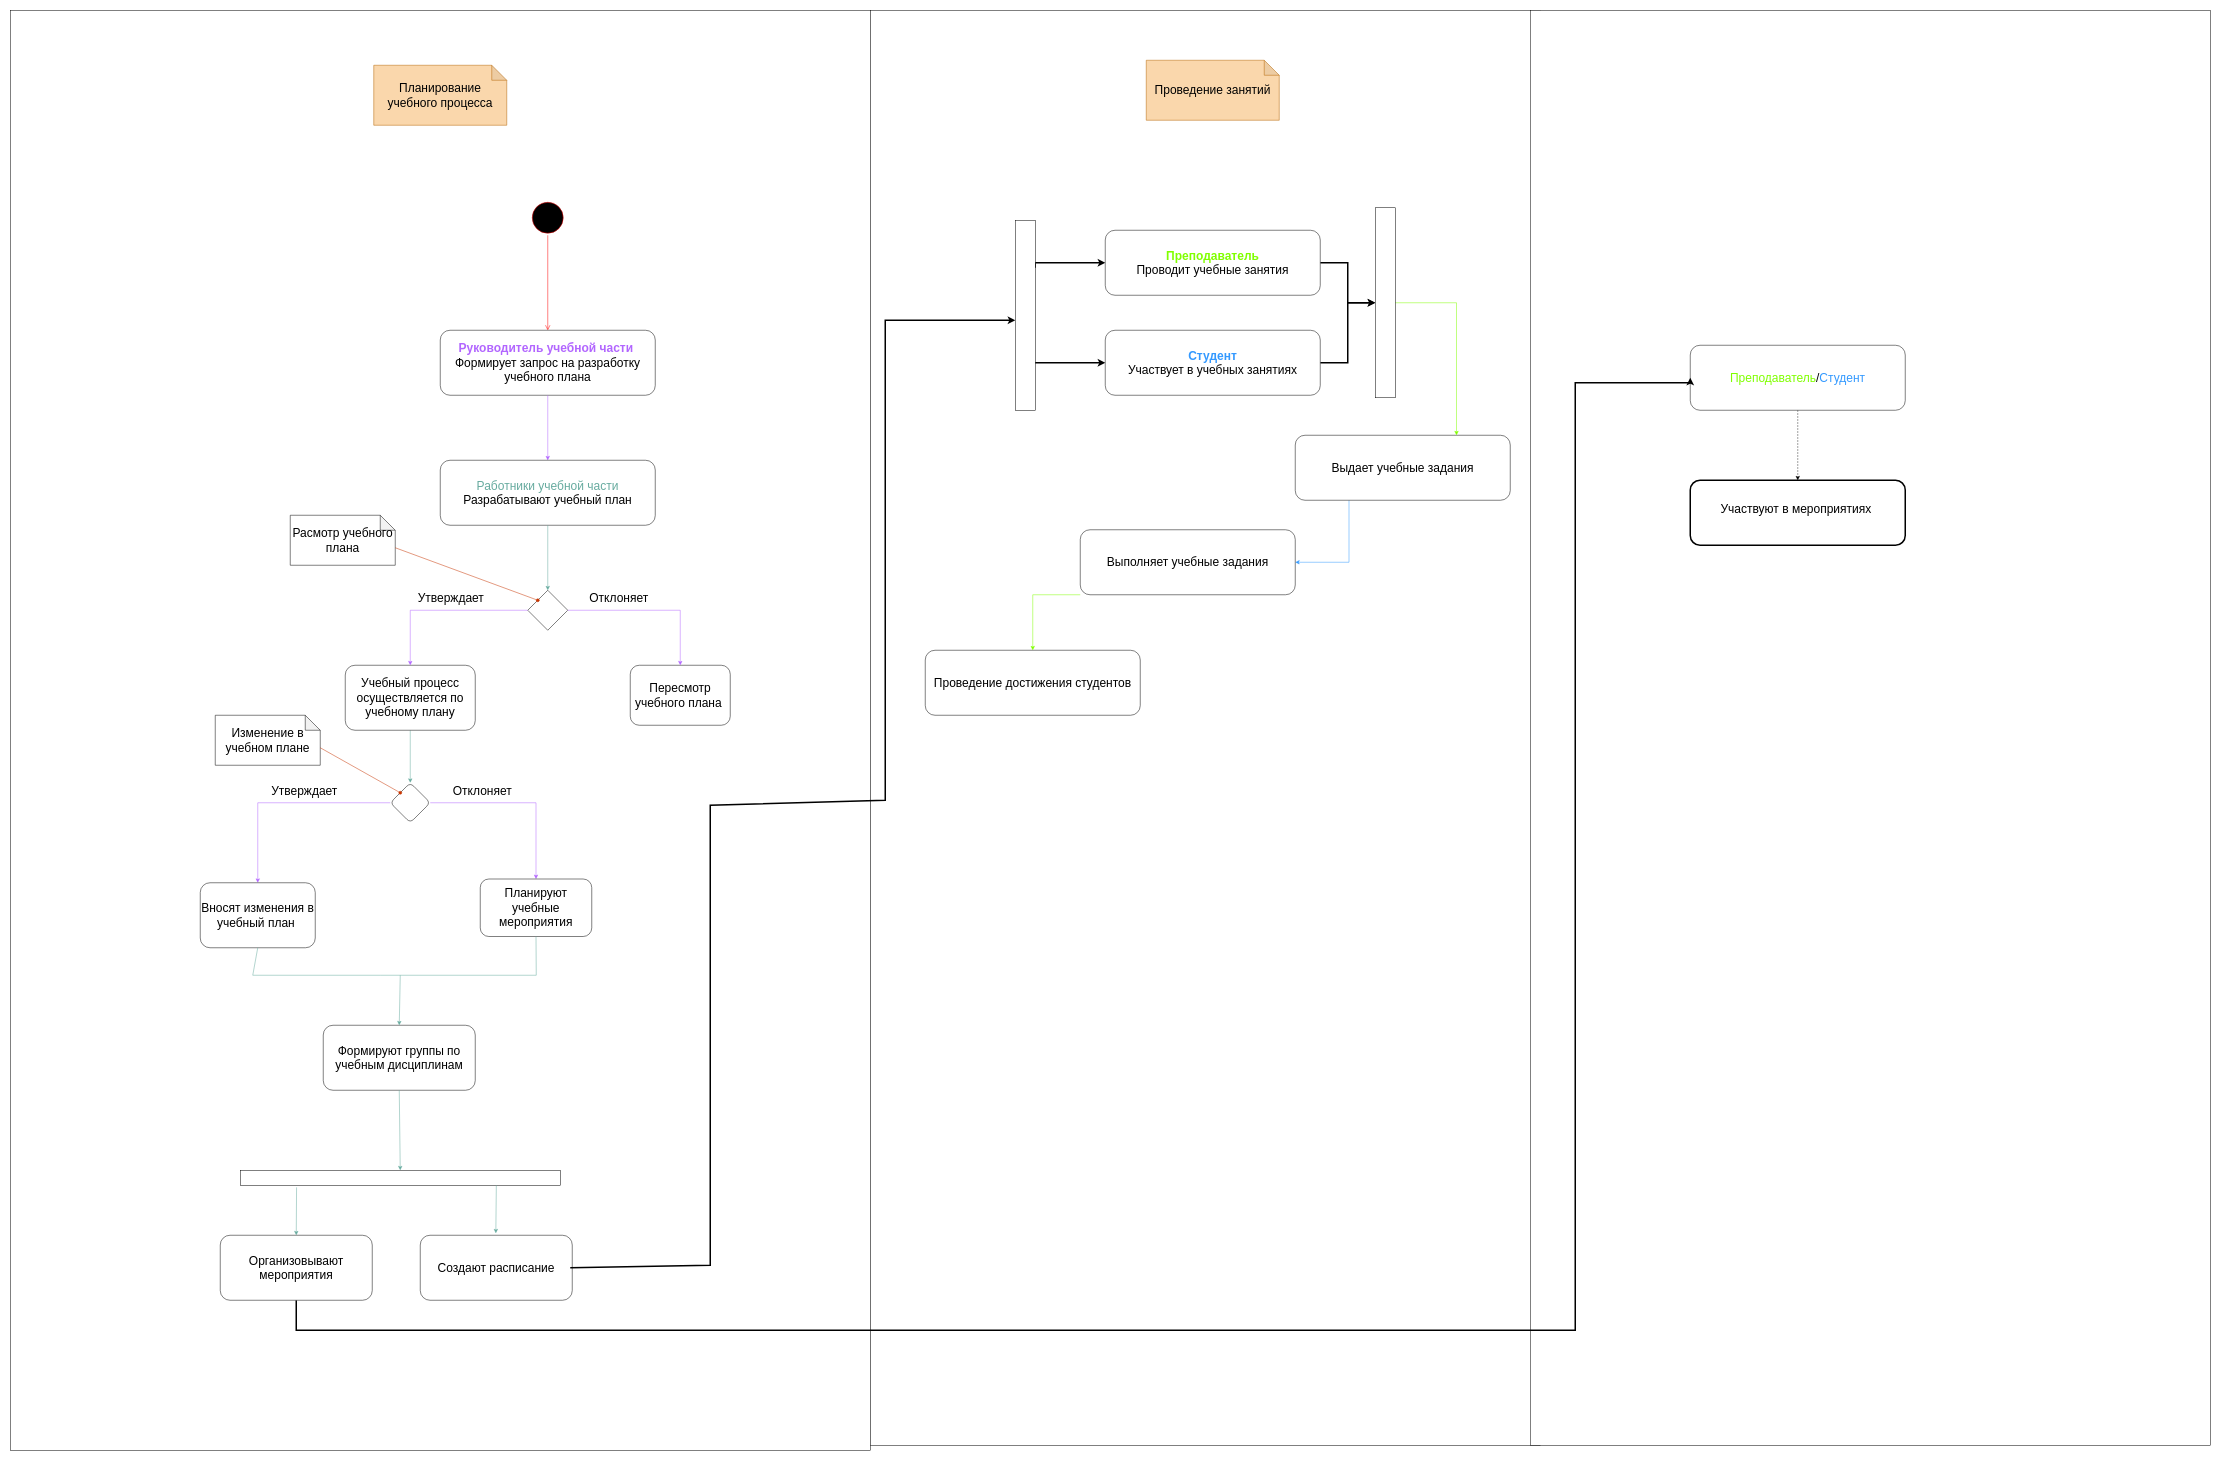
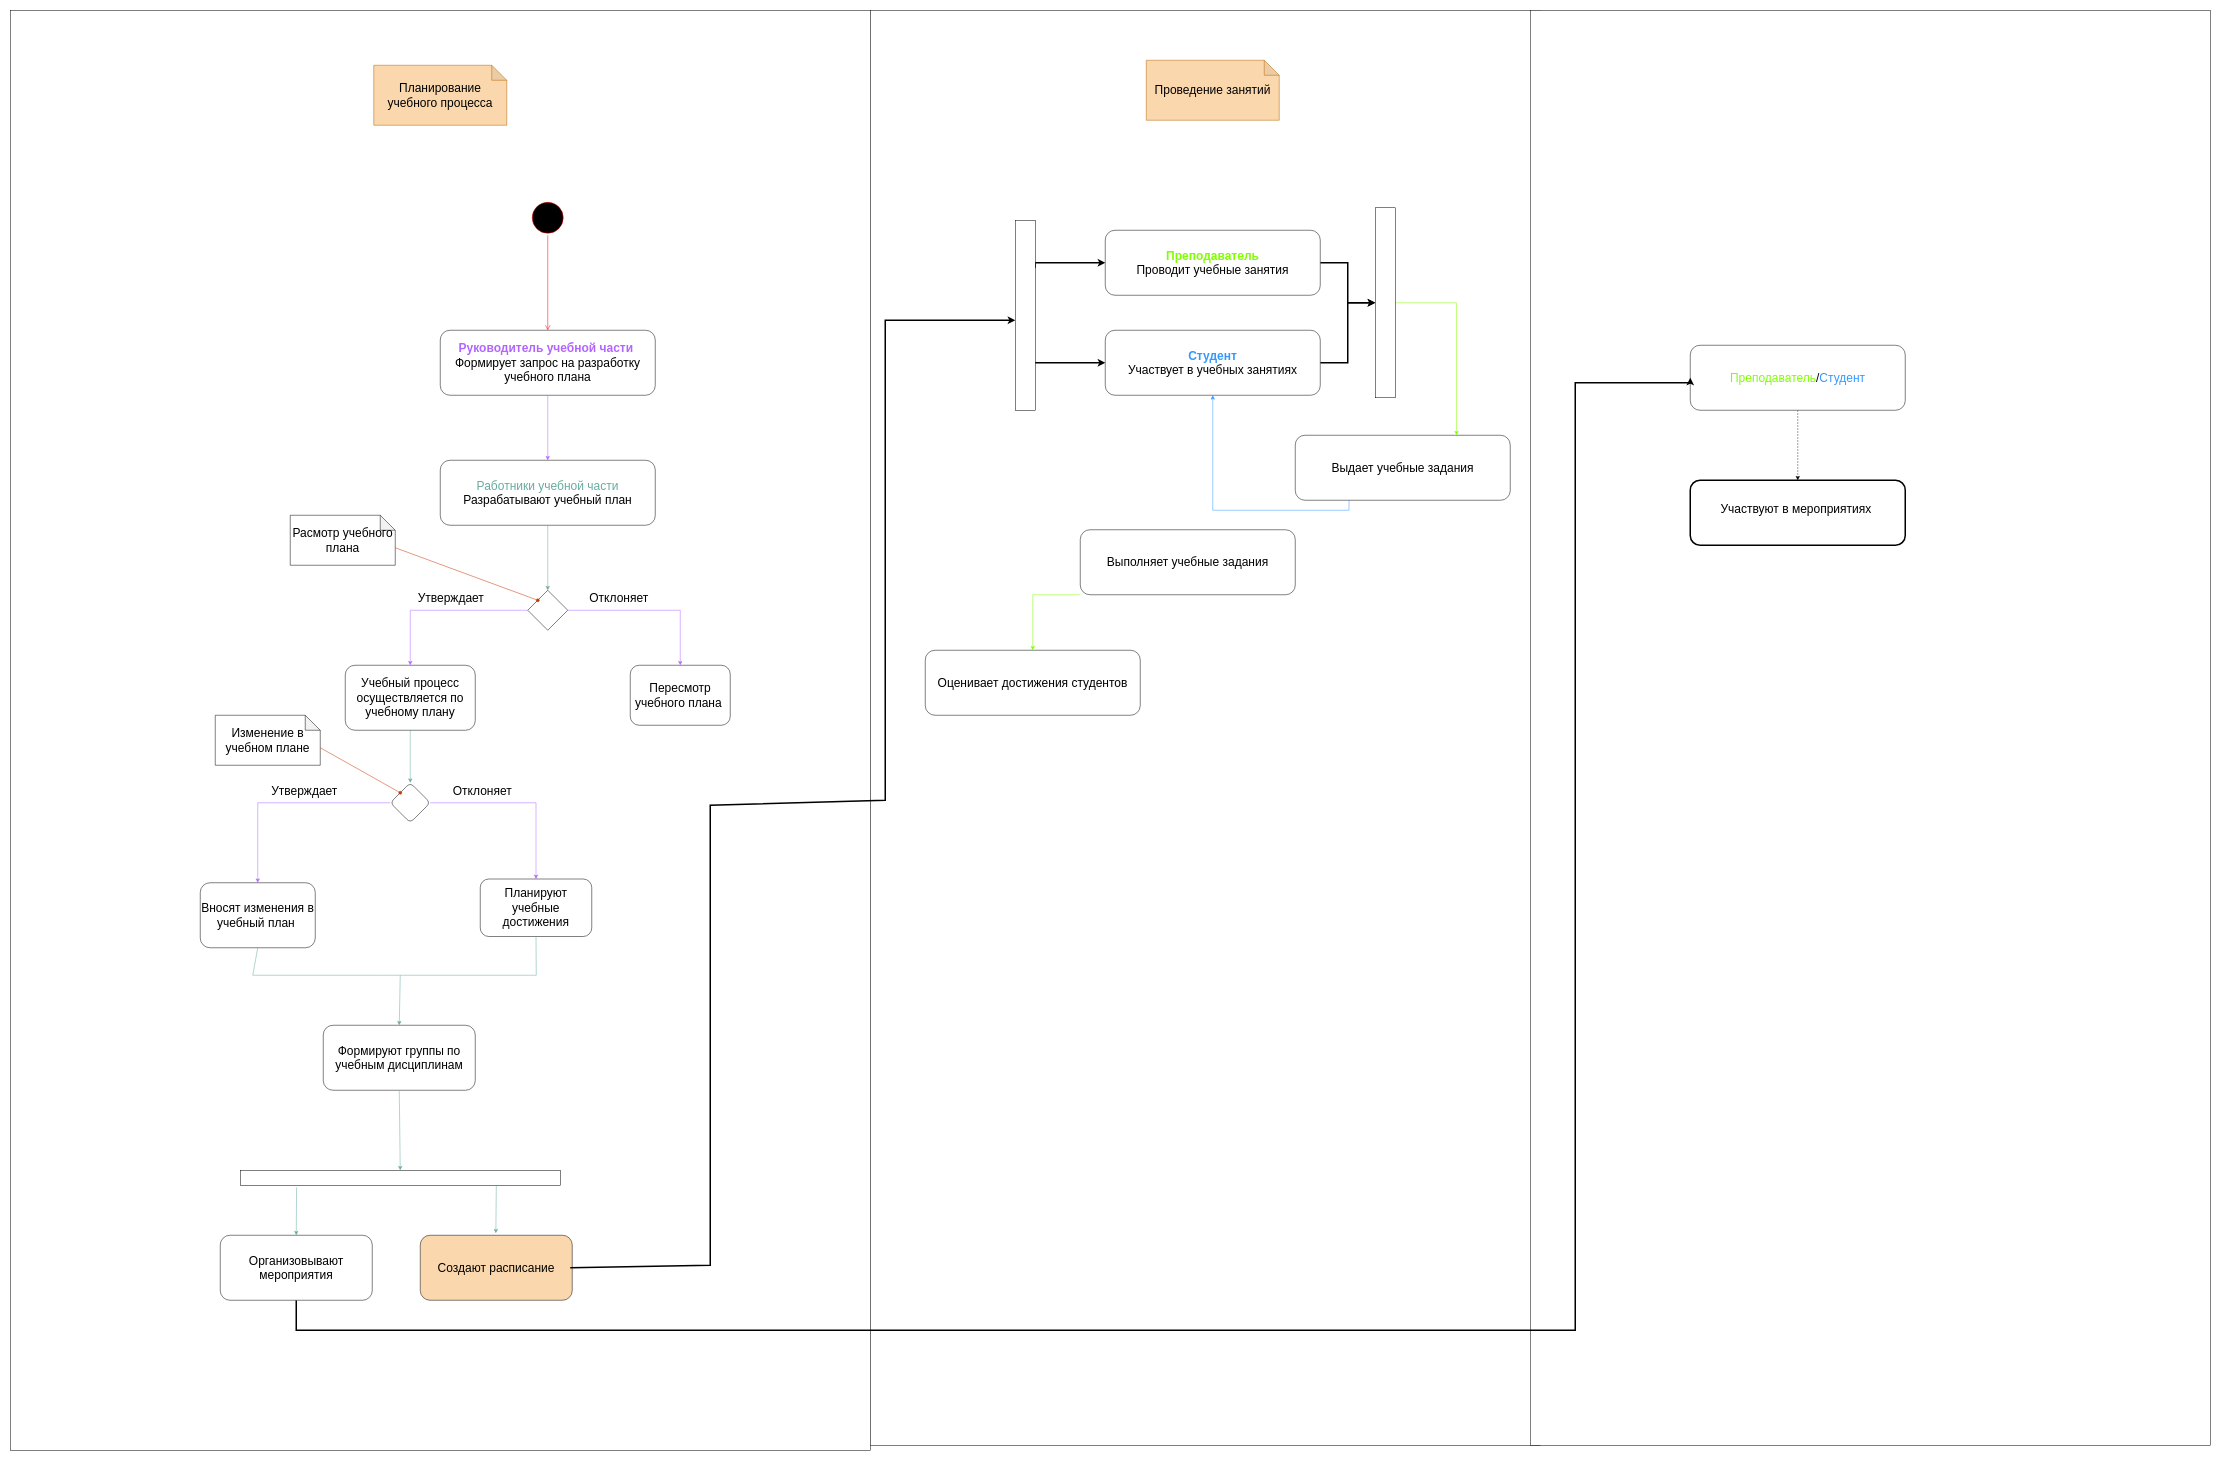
edge "Выдает учебные задания" -> "Выполняет учебные задания": now "Выдает учебные задания" -> "Студент Участвует в учебных занятиях"
node "Проведение достижения студентов": label "Проведение достижения студентов" -> "Оценивает достижения студентов"
node "Планируют учебные мероприятия": label "Планируют учебные мероприятия" -> "Планируют учебные достижения"
node "Создают расписание": fillcolor #ffffff -> #fad7ac
